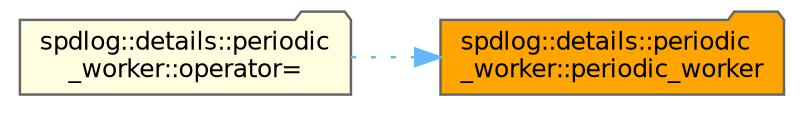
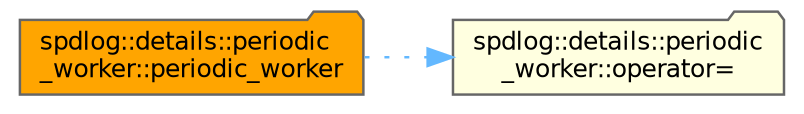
edge "spdlog::details::periodic _worker::operator=" -> "spdlog::details::periodic _worker::periodic_worker": reversed
